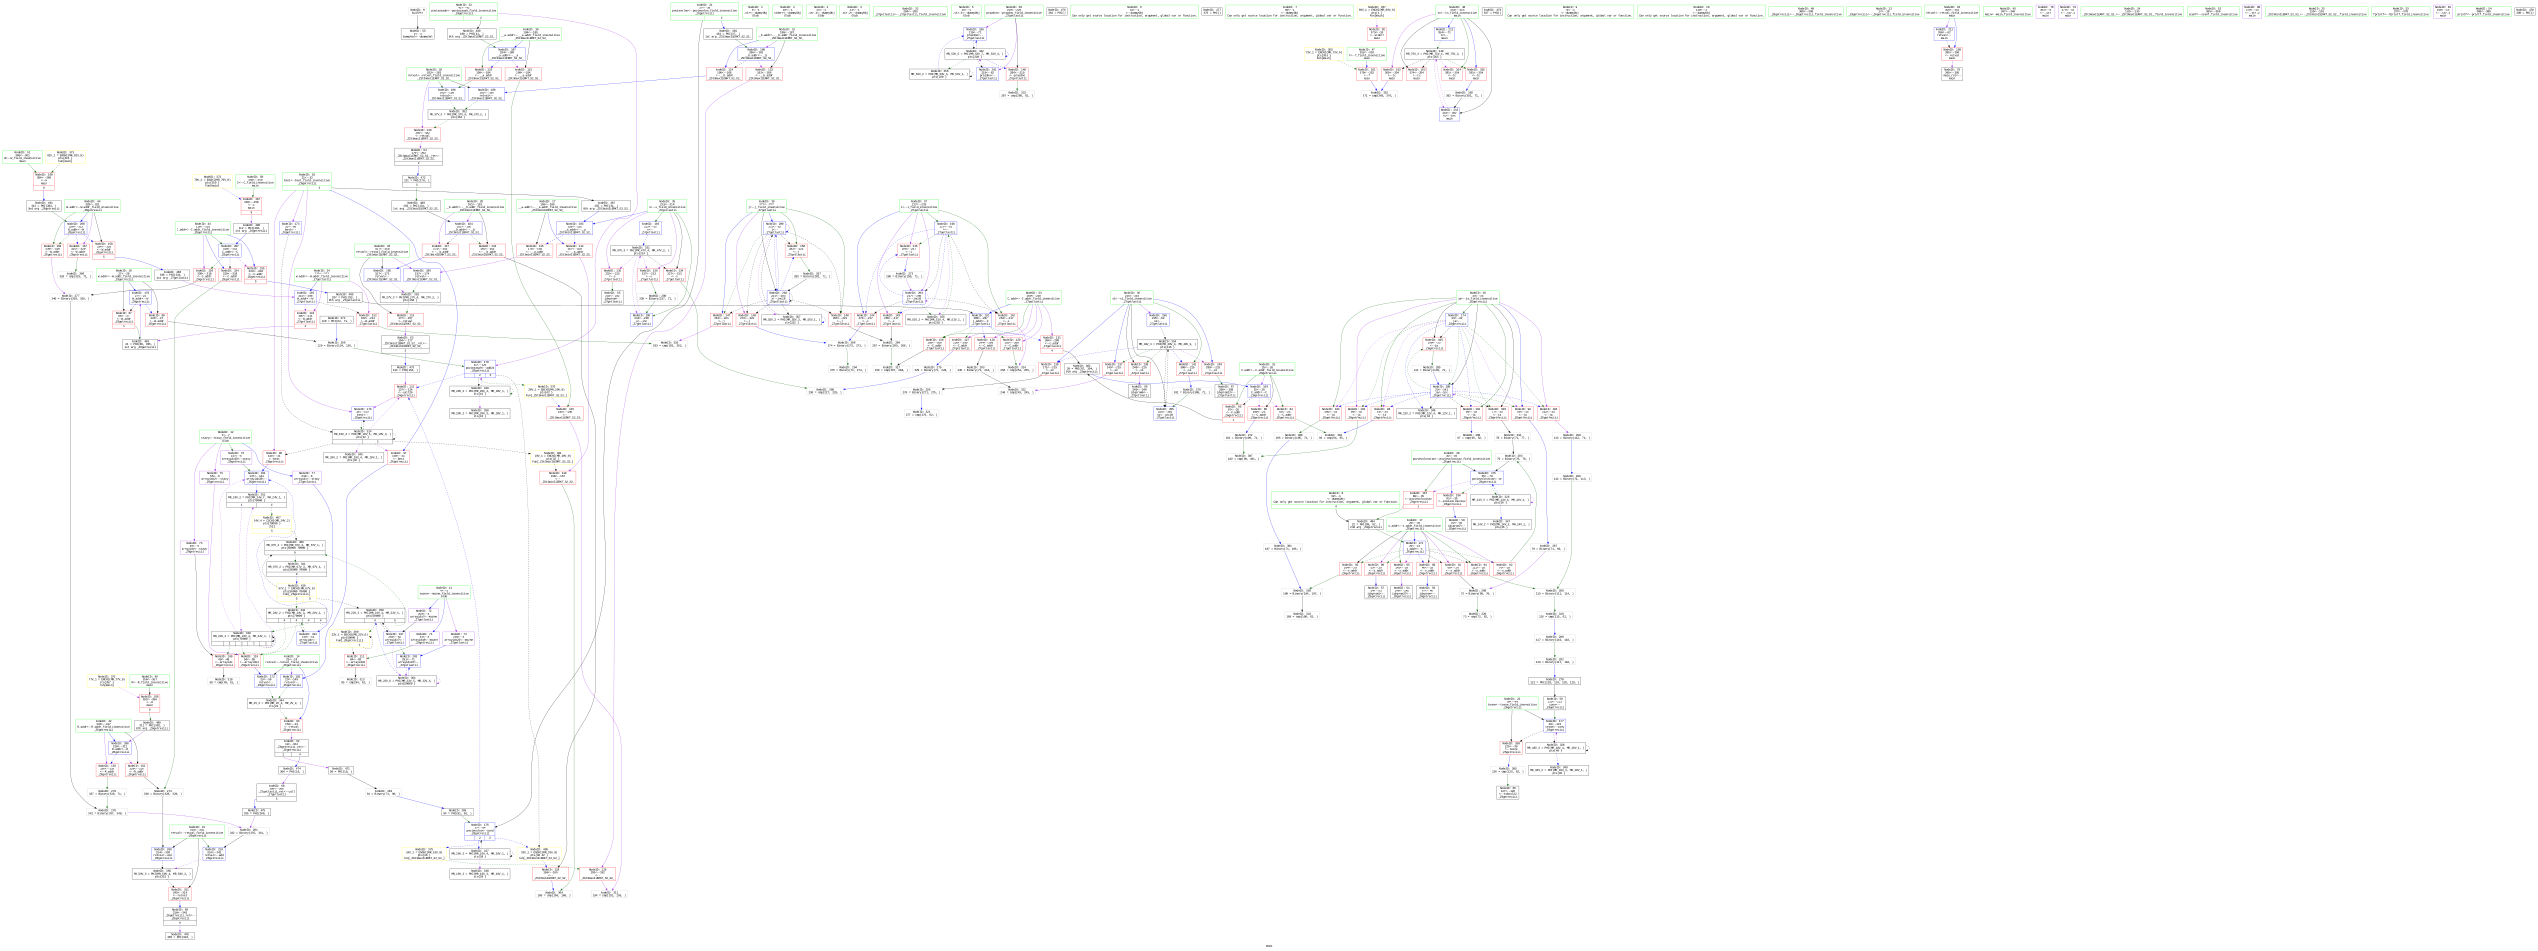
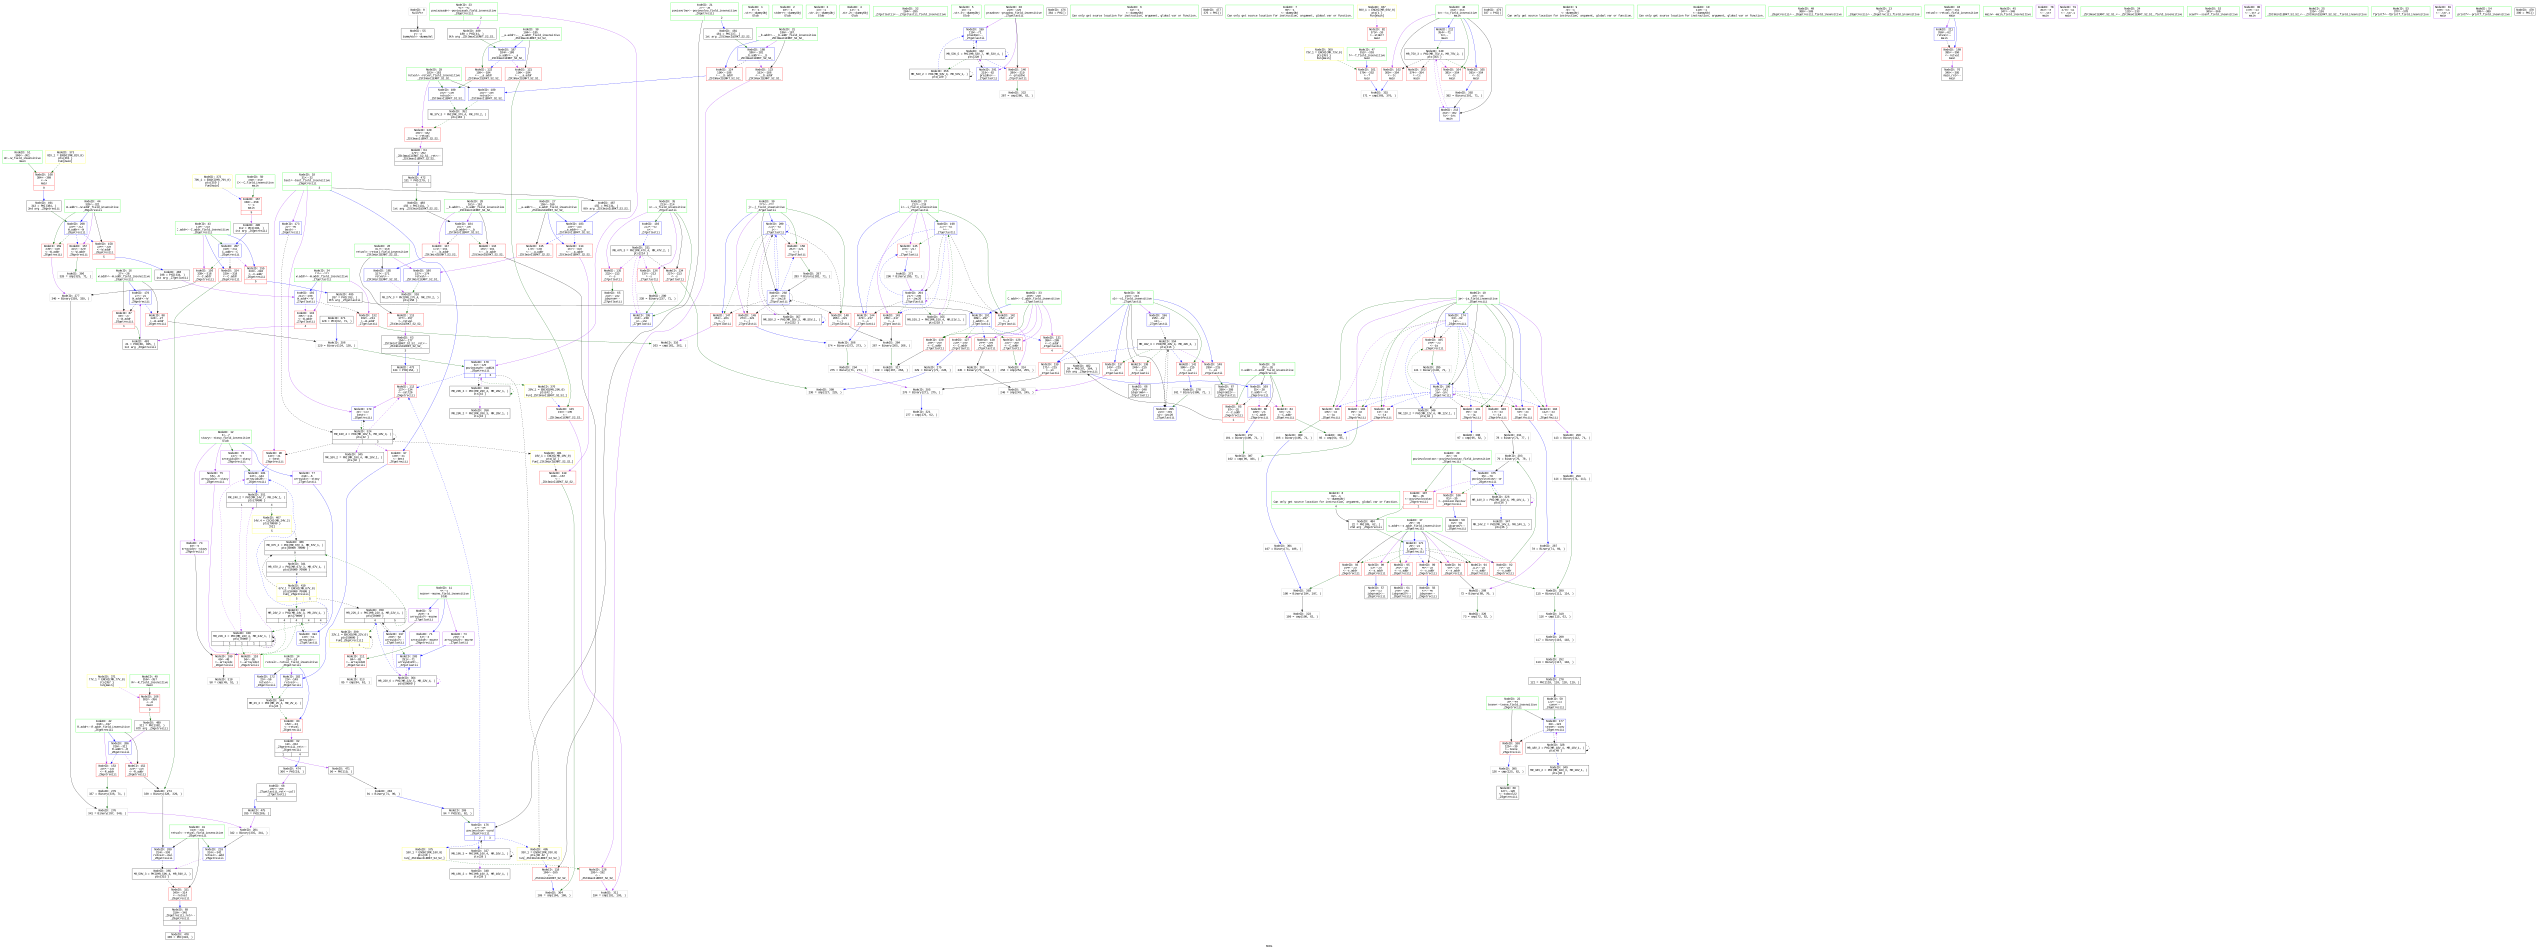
edge "NodeID: 23" -> "NodeID: 480": color black -> purple
edge "NodeID: 35" -> "NodeID: 183": now "NodeID: 27" -> "NodeID: 183"
edge "NodeID: 15" -> "NodeID: 169": color purple -> black
edge "NodeID: 294" -> "NodeID: 295": added
edge "NodeID: 110" -> "NodeID: 172": removed
